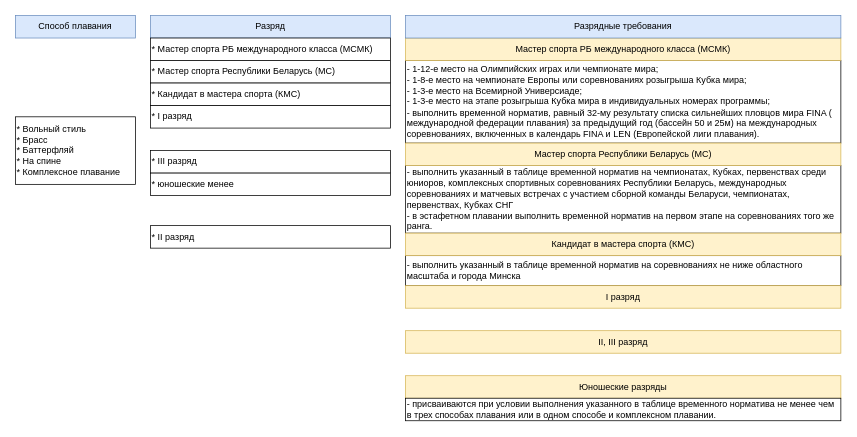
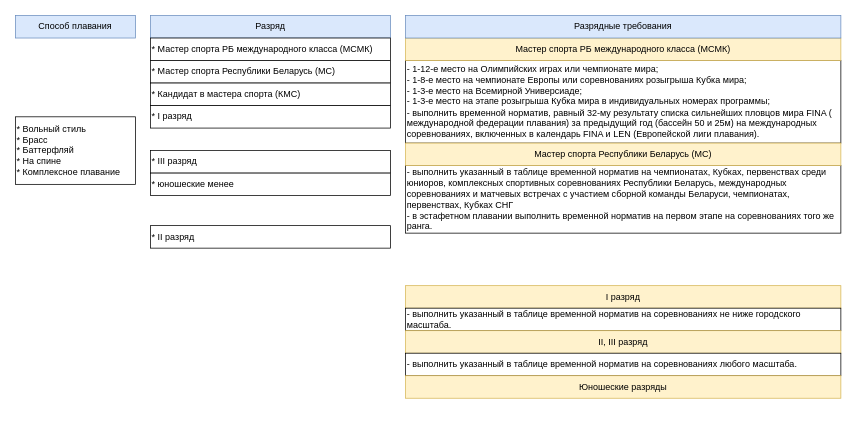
node "Кандидат в мастера спорта (КМС)": removed
node "- выполнить указанный в таблице временной норматив на соревнованиях не ниже областного масштаба и города Минска": removed
node "- выполнить указанный в таблице временной норматив на соревнованиях не ниже городского масштаба.": added
node "- выполнить указанный в таблице временной норматив на соревнованиях любого масштаба.": added
node "- присваиваются при условии выполнения указанного в таблице временного норматива не менее чем в трех способах плавания или в одном способе и комплексном плавании.": removed
